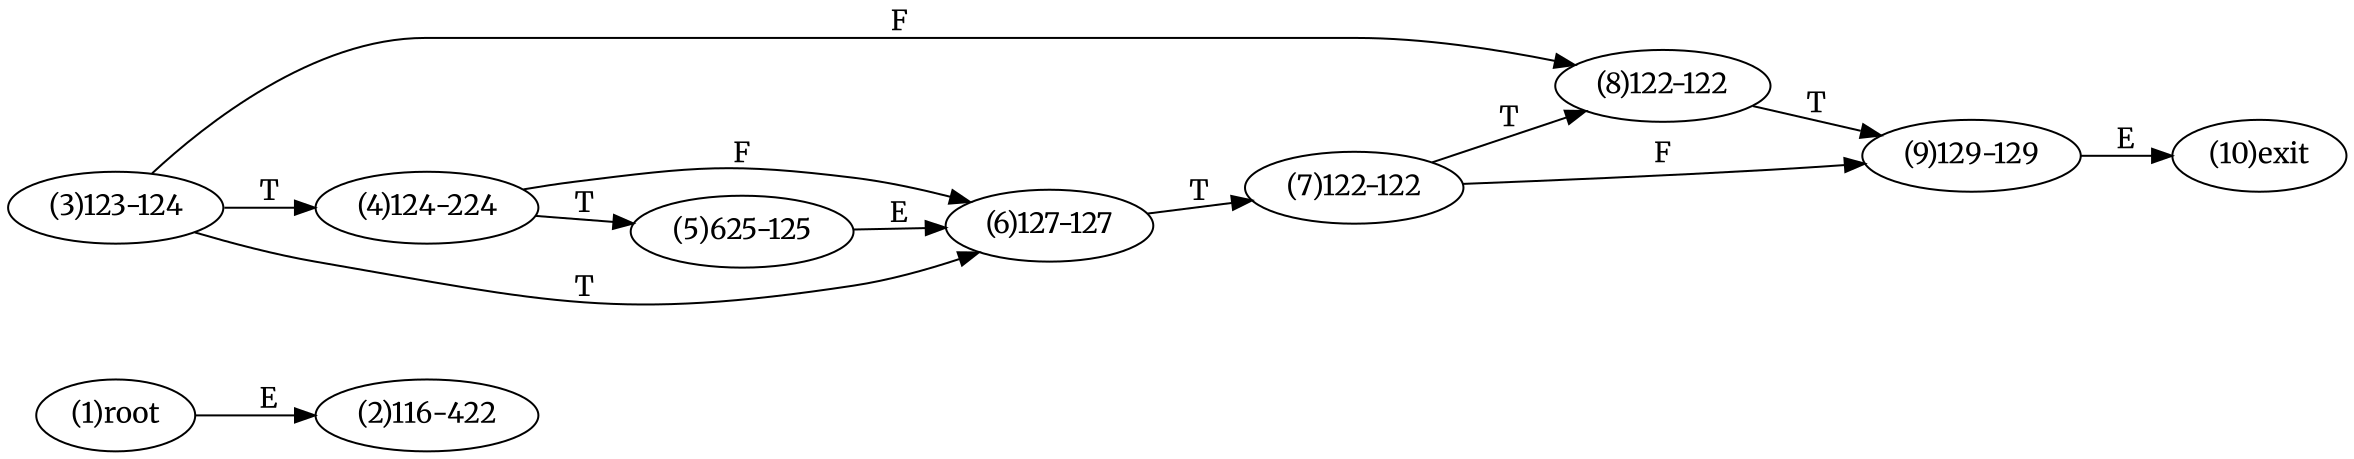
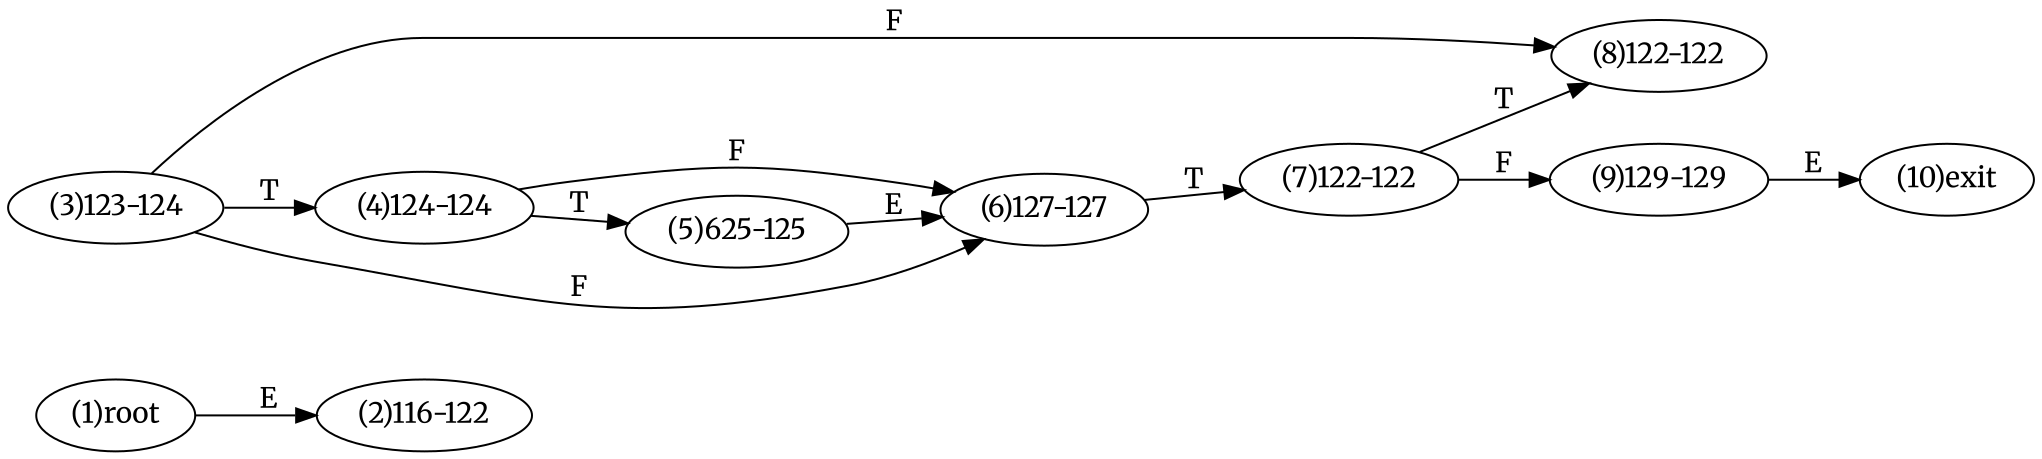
edge "(8)122-122" -> "(9)129-129": removed, label "T"
node "(4)124-224": label "(4)124-224" -> "(4)124-124"
edge "(3)123-124" -> "(6)127-127": label "T" -> "F"
node "(2)116-422": label "(2)116-422" -> "(2)116-122"
